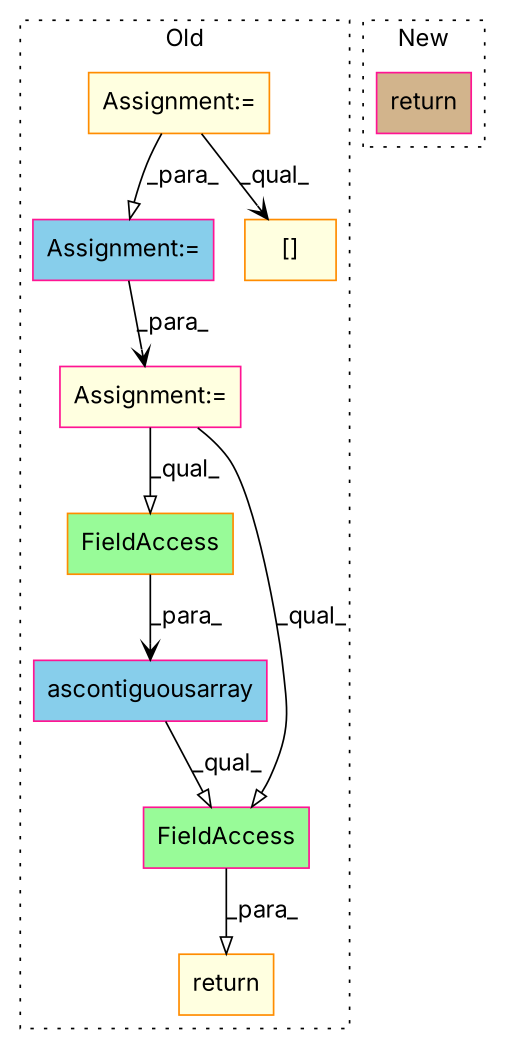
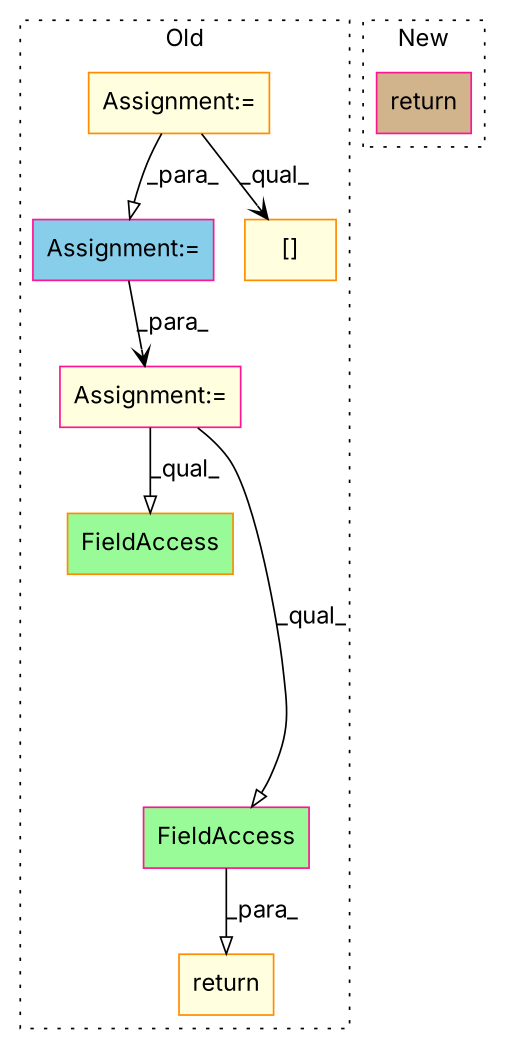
node "ascontiguousarray": removed
